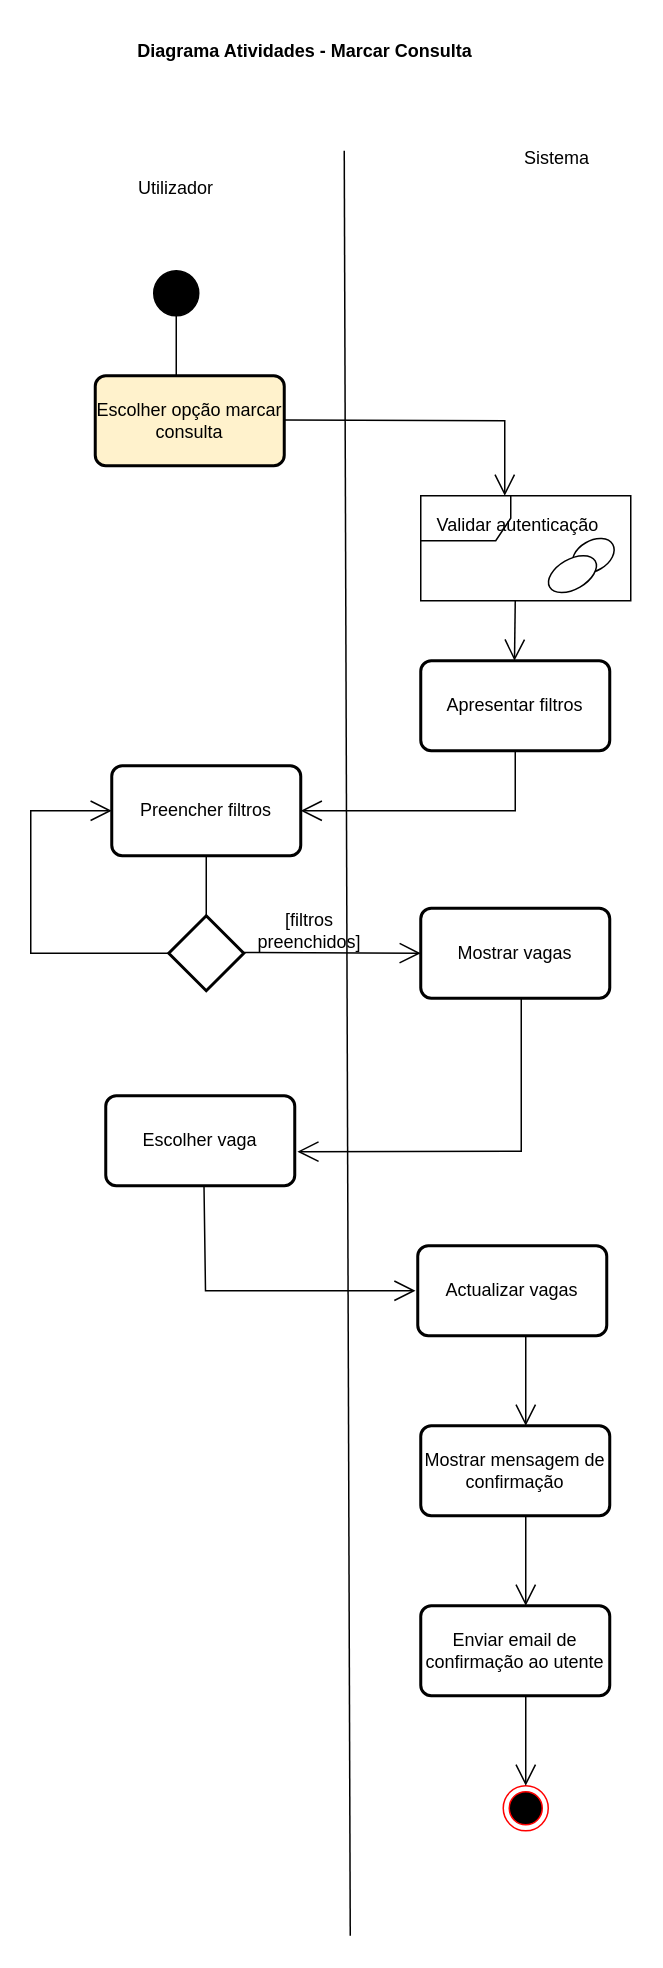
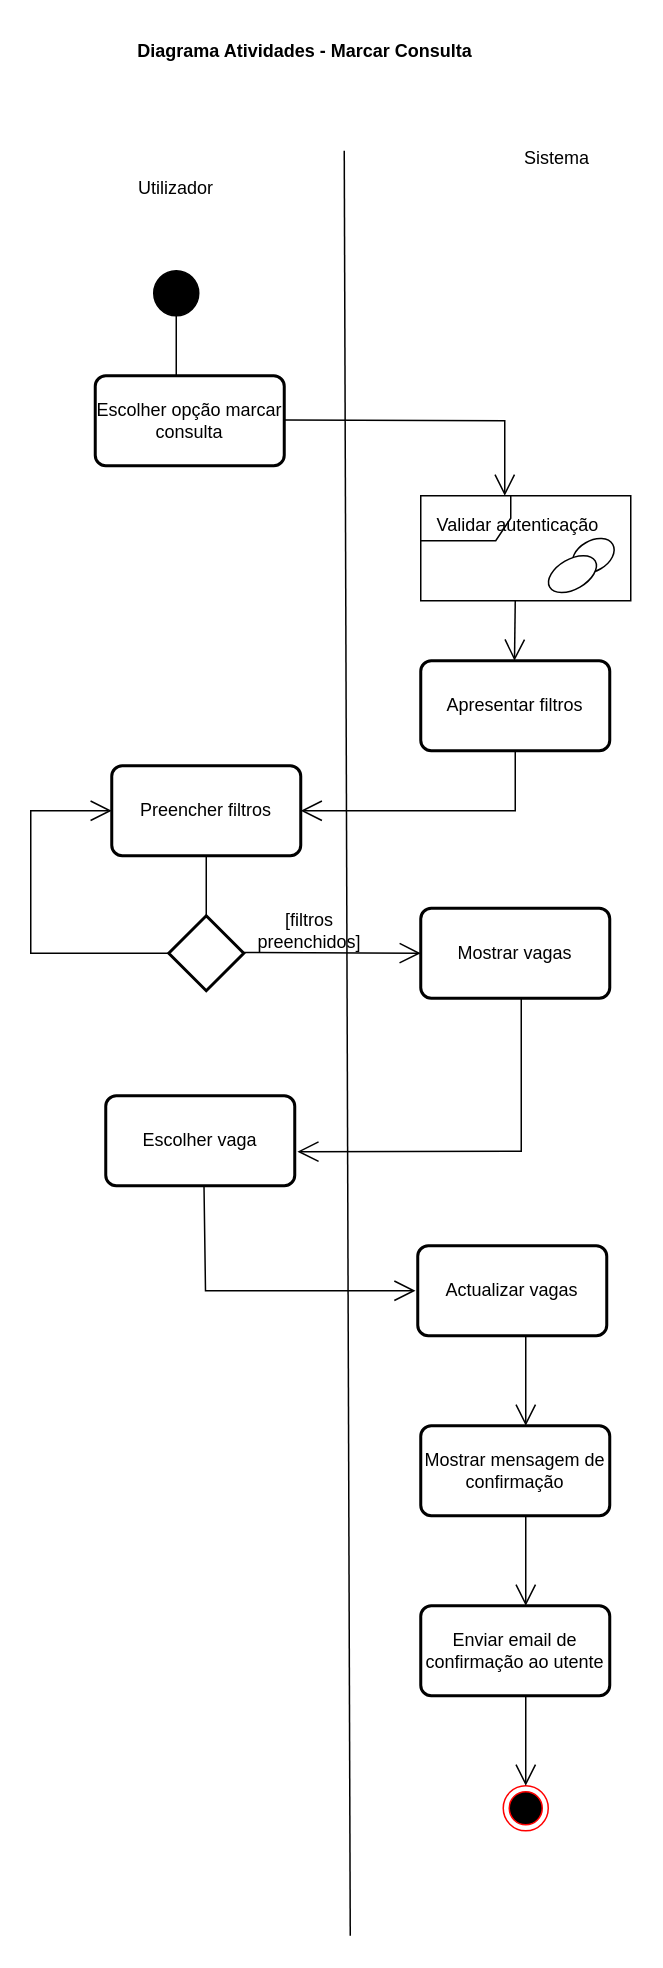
node "Escolher opção marcar consulta": fillcolor #fff2cc -> #ffffff
